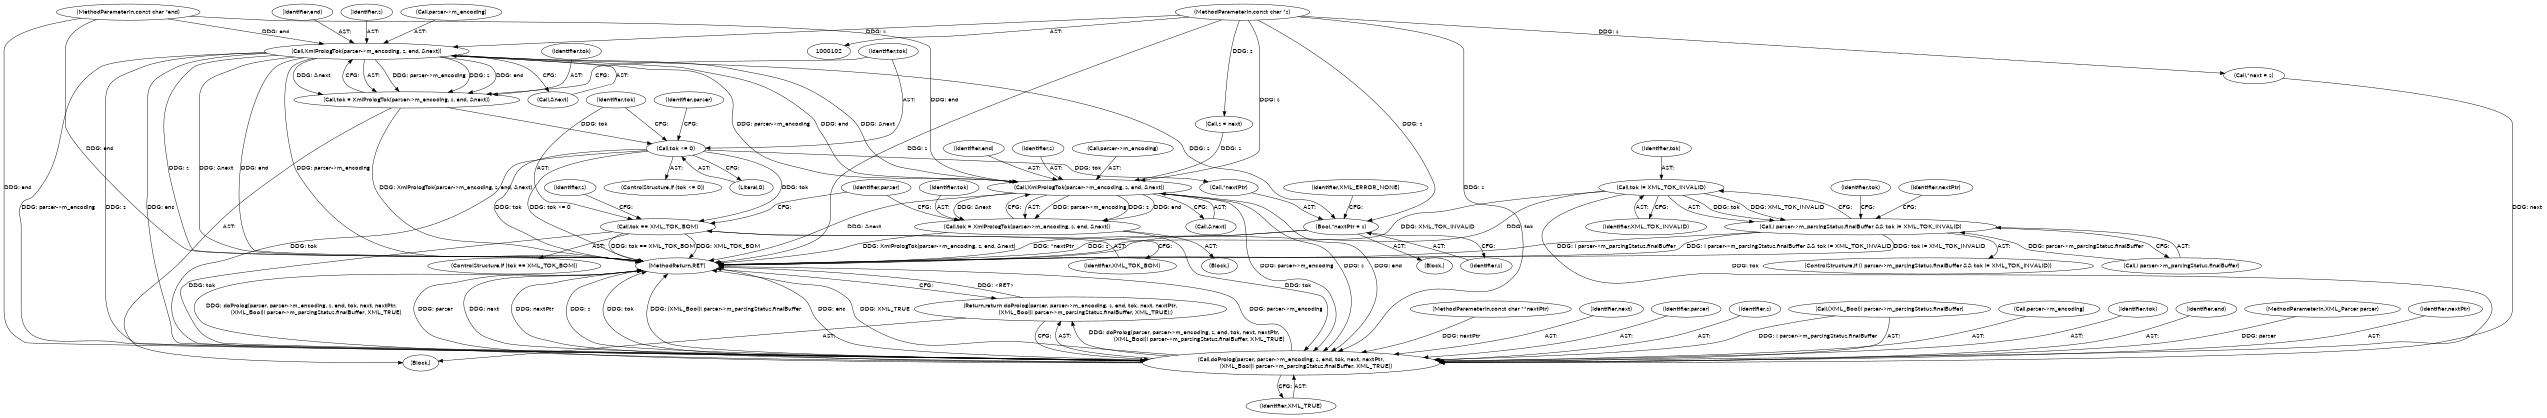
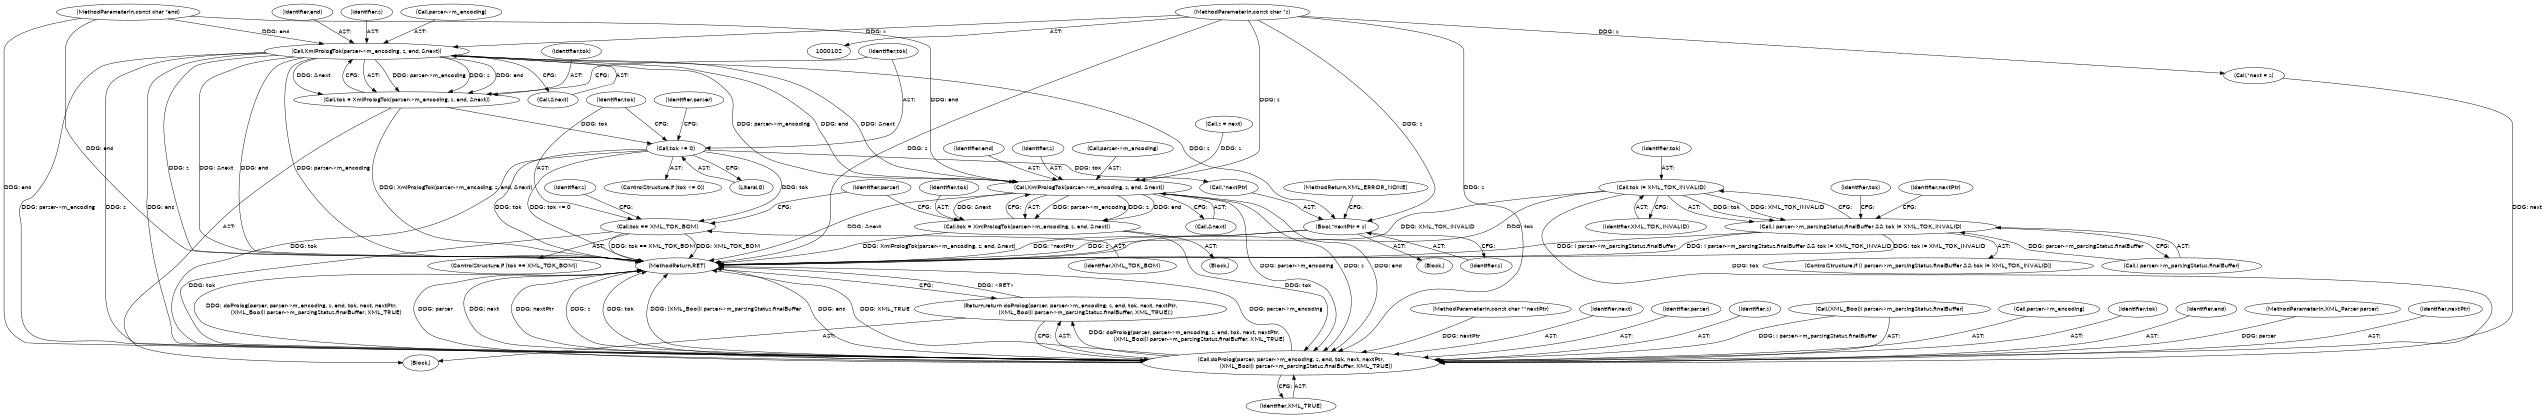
edge "(MethodParameterIn,const char *s)" -> "(Call,s = next)": removed, label "DDG: s"
node "(Identifier,XML_ERROR_NONE)": label "(Identifier,XML_ERROR_NONE)" -> "(MethodReturn,XML_ERROR_NONE)"
edge "(Call,tok == XML_TOK_BOM)" -> "(Identifier,XML_TOK_BOM)": removed, label "CFG:"
